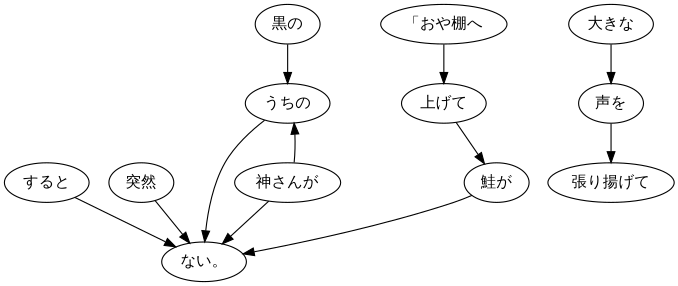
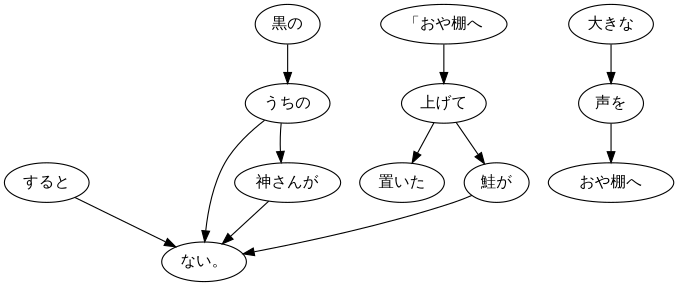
edge "神さんが" -> "うちの": reversed
node "突然": removed
node "置いた": added
node "張り揚げて": label "張り揚げて" -> "おや棚へ"
